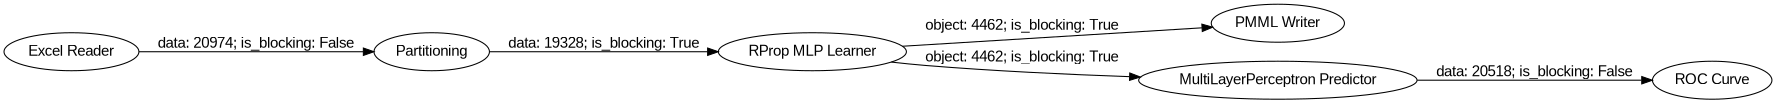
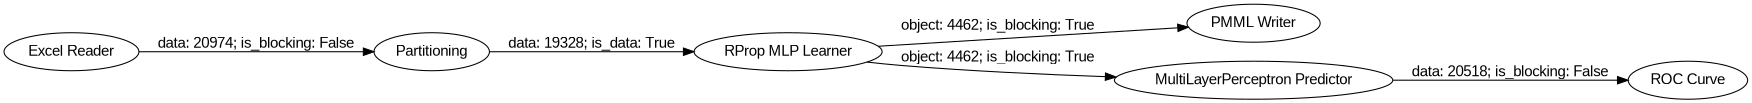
edge "Partitioning" -> "RProp MLP Learner": label "data: 19328; is_blocking: True" -> "data: 19328; is_data: True"
